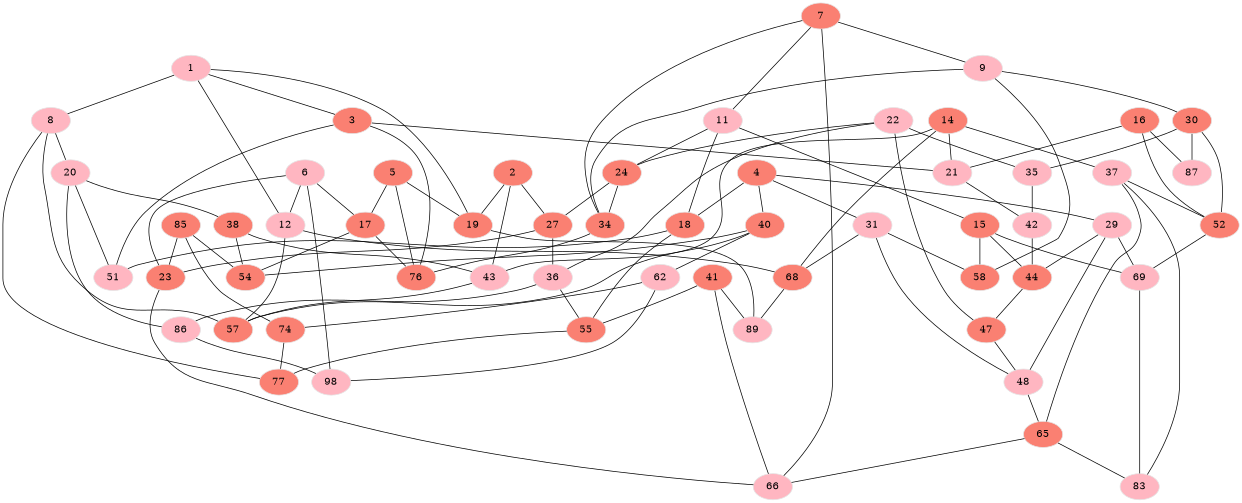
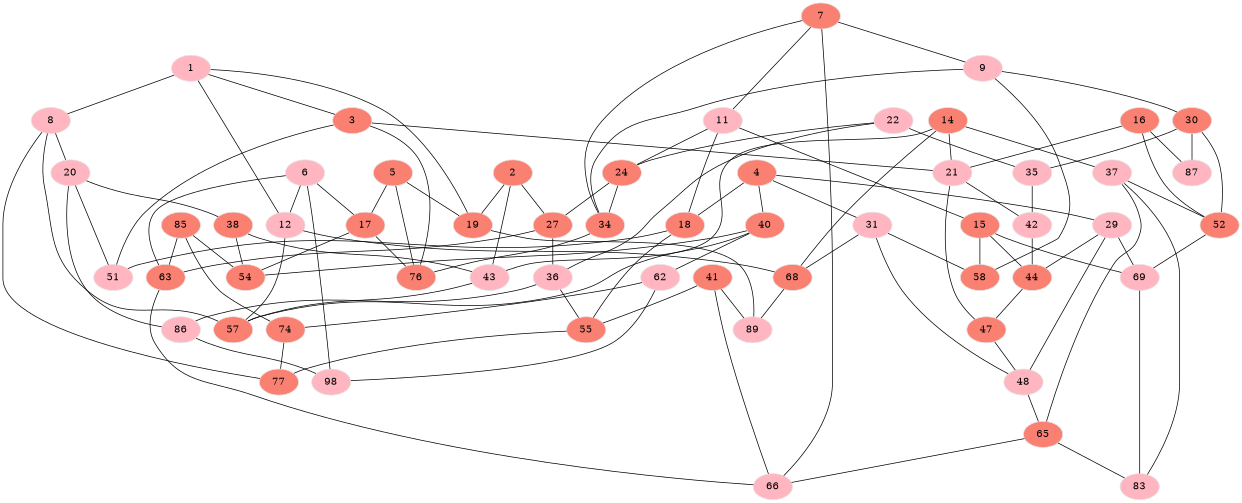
edge "22" -- "47": now "21" -- "47"
node "23": label "23" -> "63"
